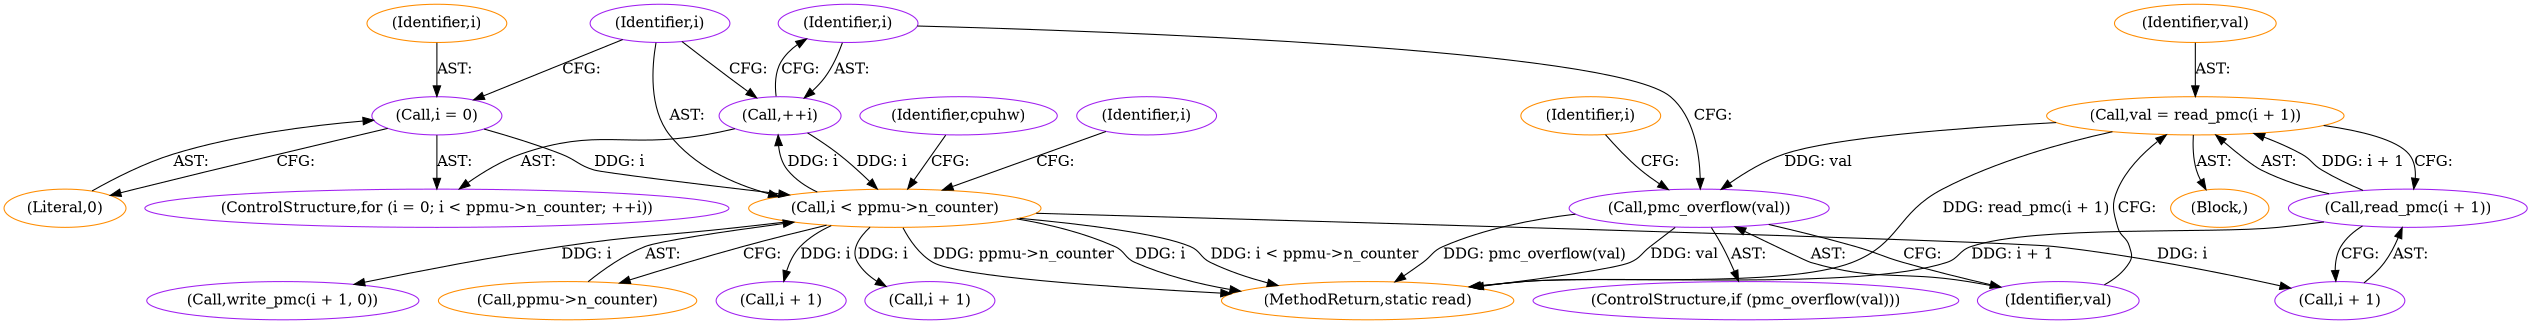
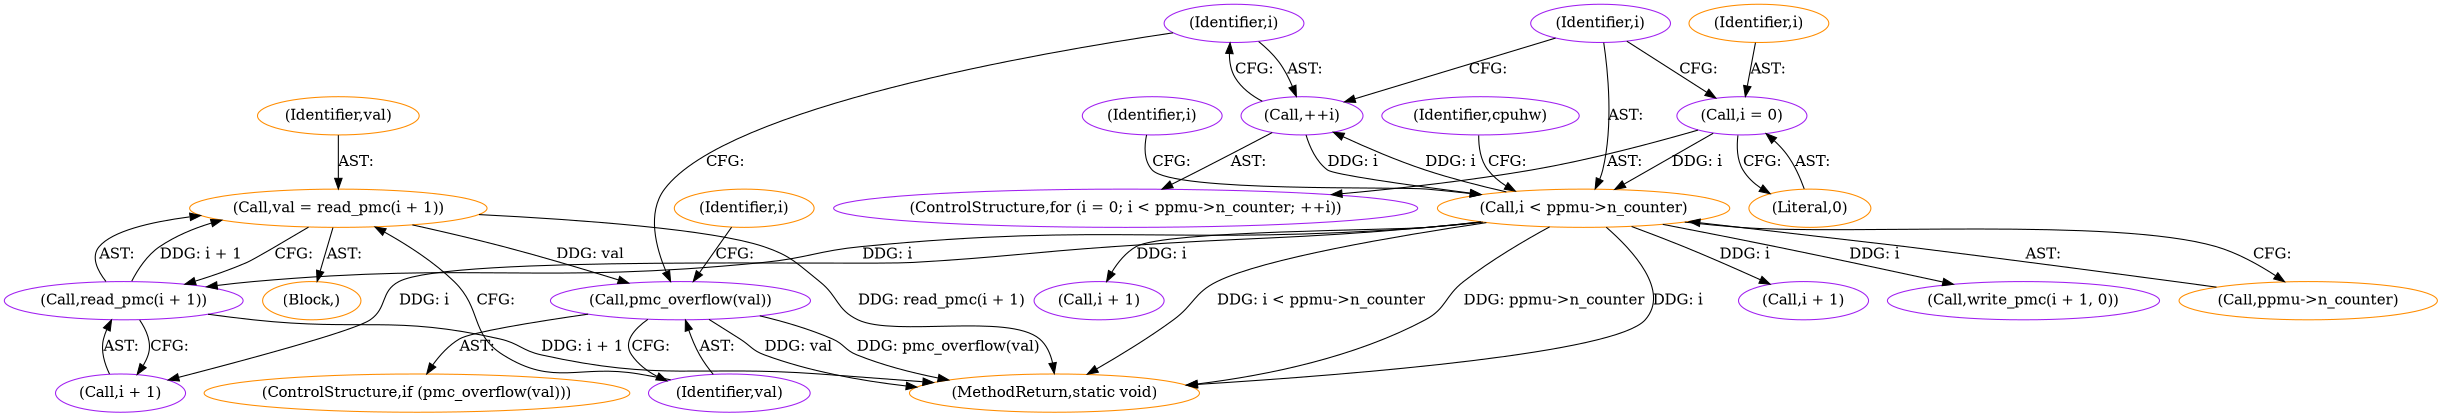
edge "(Call,i < ppmu->n_counter)" -> "(Call,read_pmc(i + 1))": added, label "DDG: i"
node "(MethodReturn,static read)": label "(MethodReturn,static read)" -> "(MethodReturn,static void)"
node "(ControlStructure,if (pmc_overflow(val)))": color purple -> darkorange
